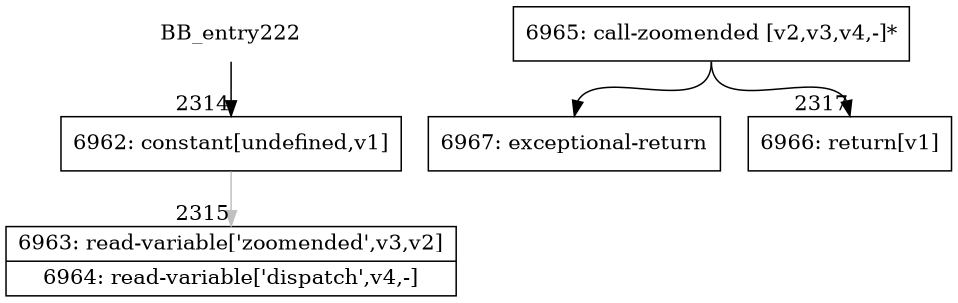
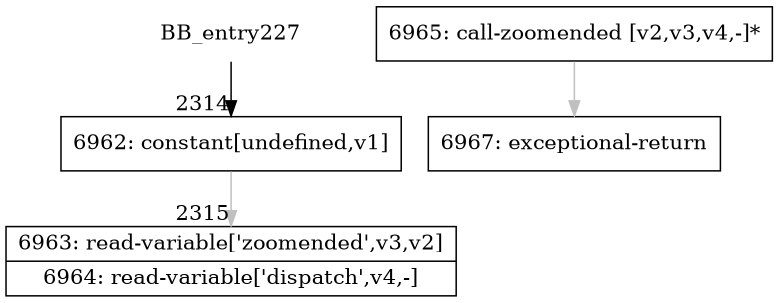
node "BB_entry222": label "BB_entry222" -> "BB_entry227"
edge "6965: call-zoomended [v2,v3,v4,-]*" -> "6967: exceptional-return": color black -> gray
node "6966: return[v1]": removed
